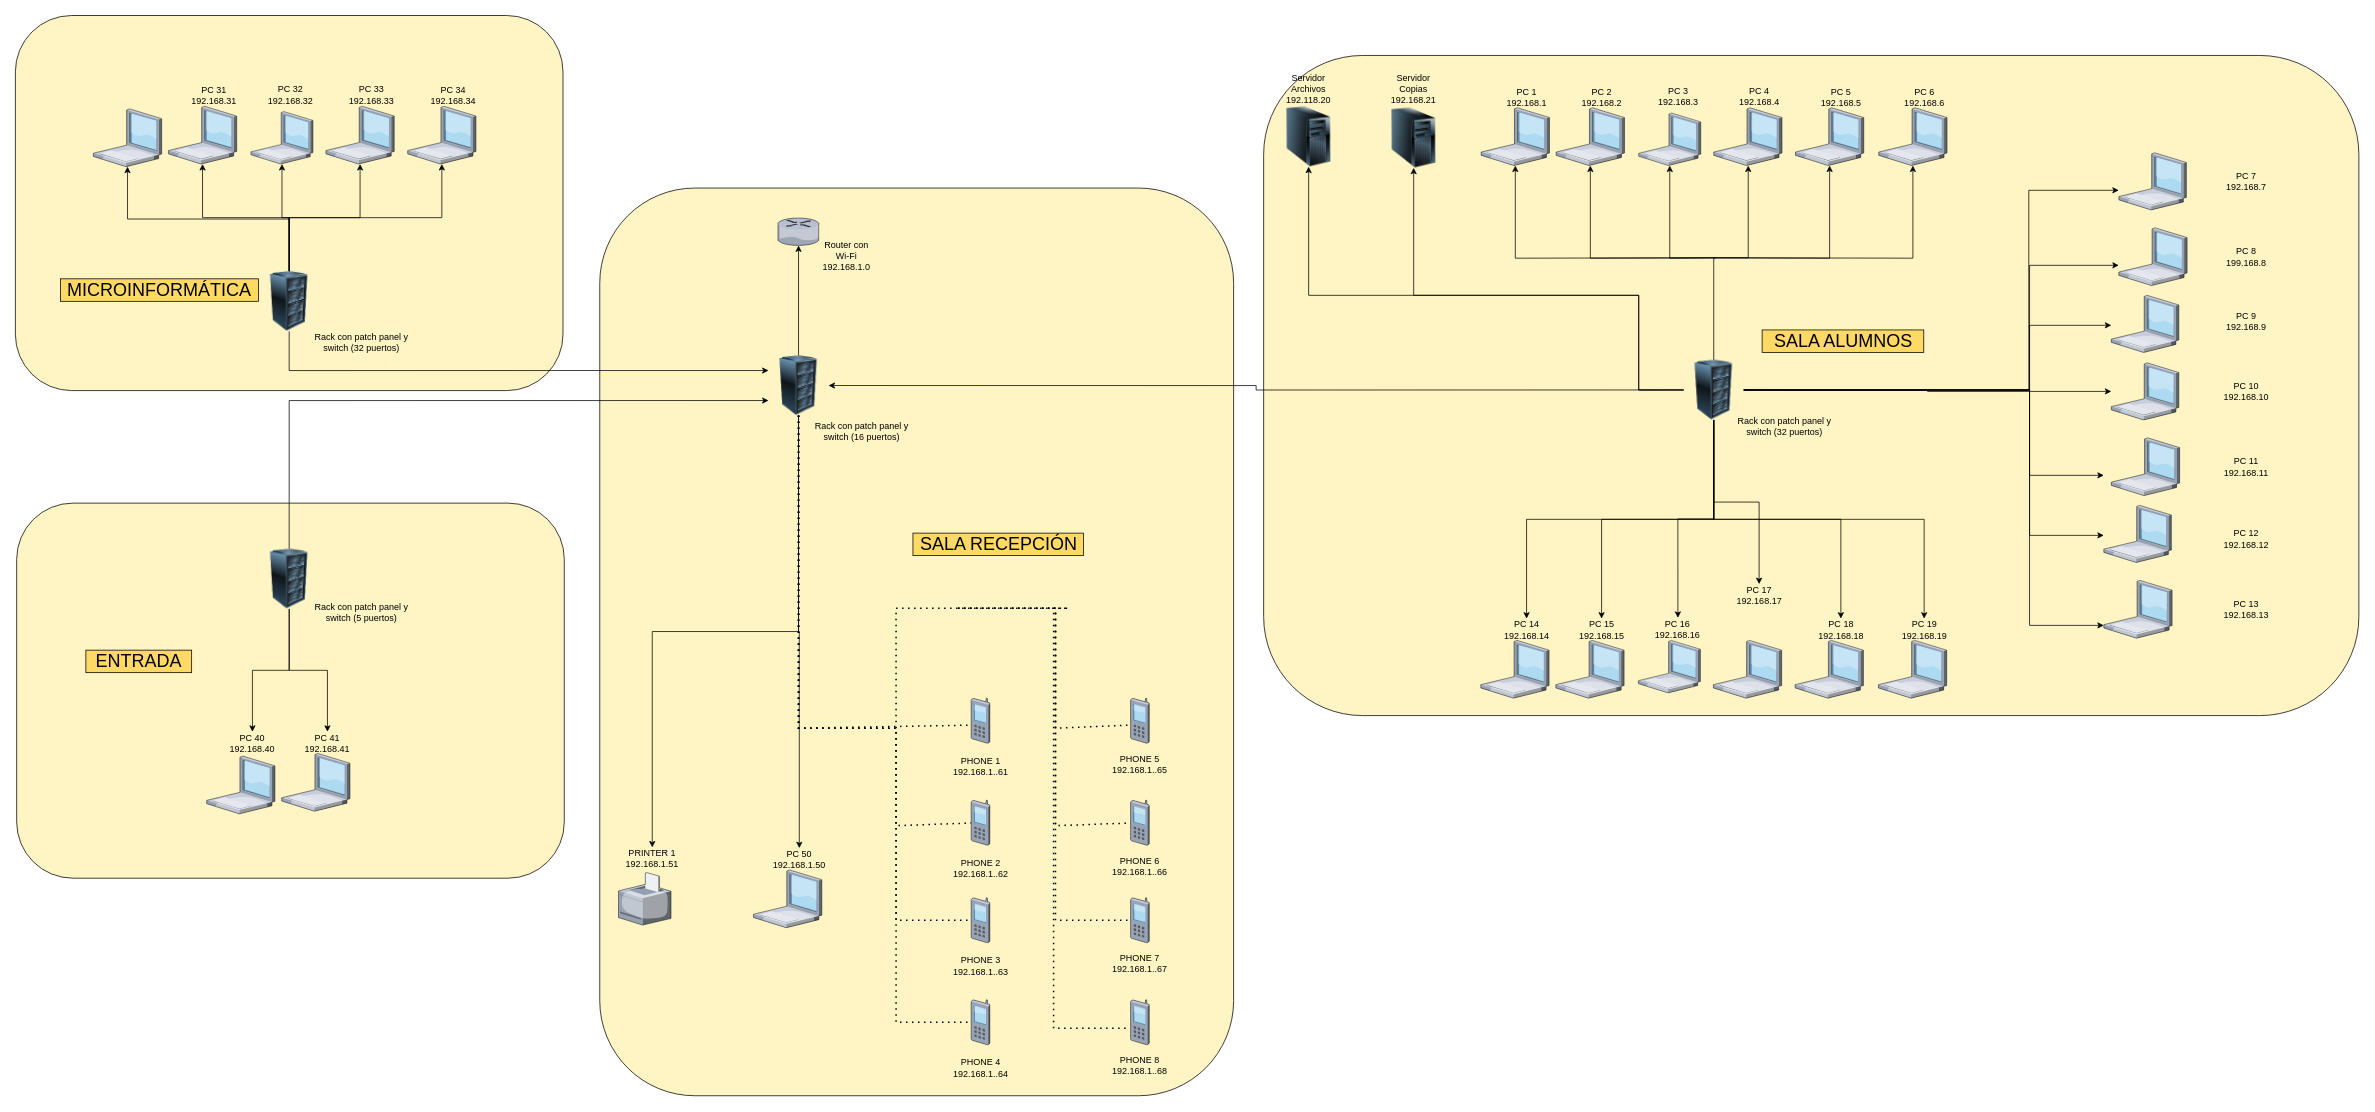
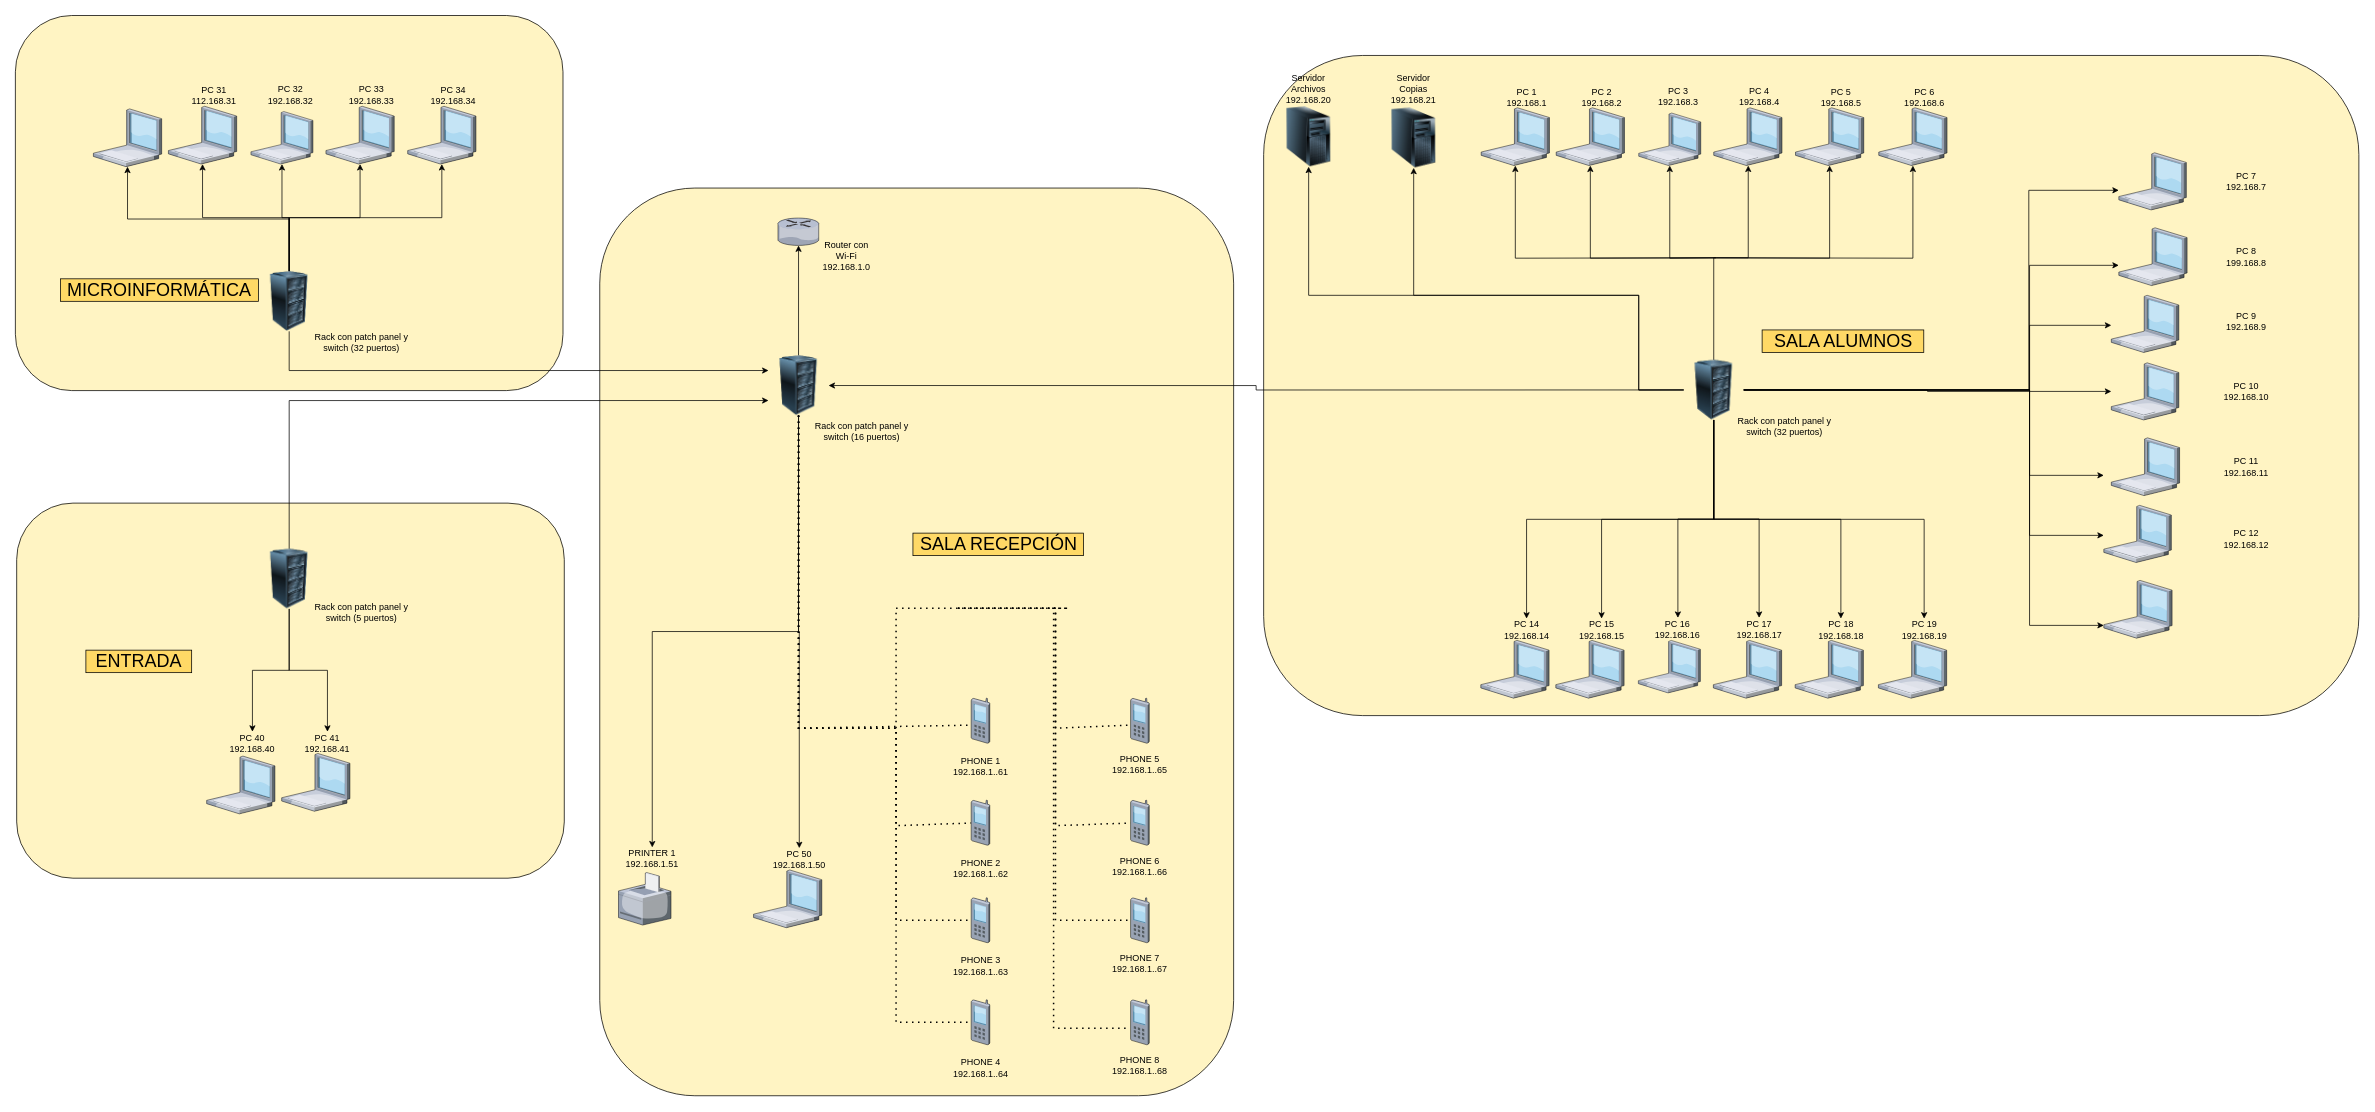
node "Servidor Archivos 192.118.20": label "Servidor Archivos 192.118.20" -> "Servidor Archivos 192.168.20"
node "PC 31 192.168.31": label "PC 31 192.168.31" -> "PC 31 112.168.31"
node "PC 17 192.168.17": moved (1759, 595) -> (1759, 629)
node "PC 13 192.168.13": removed
